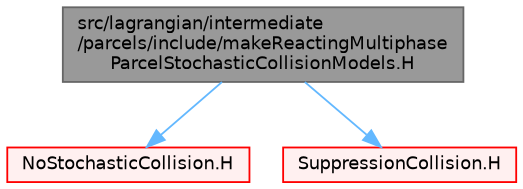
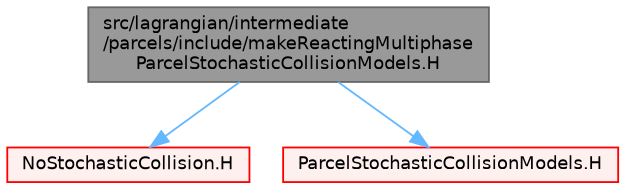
node "SuppressionCollision.H": label "SuppressionCollision.H" -> "ParcelStochasticCollisionModels.H"
